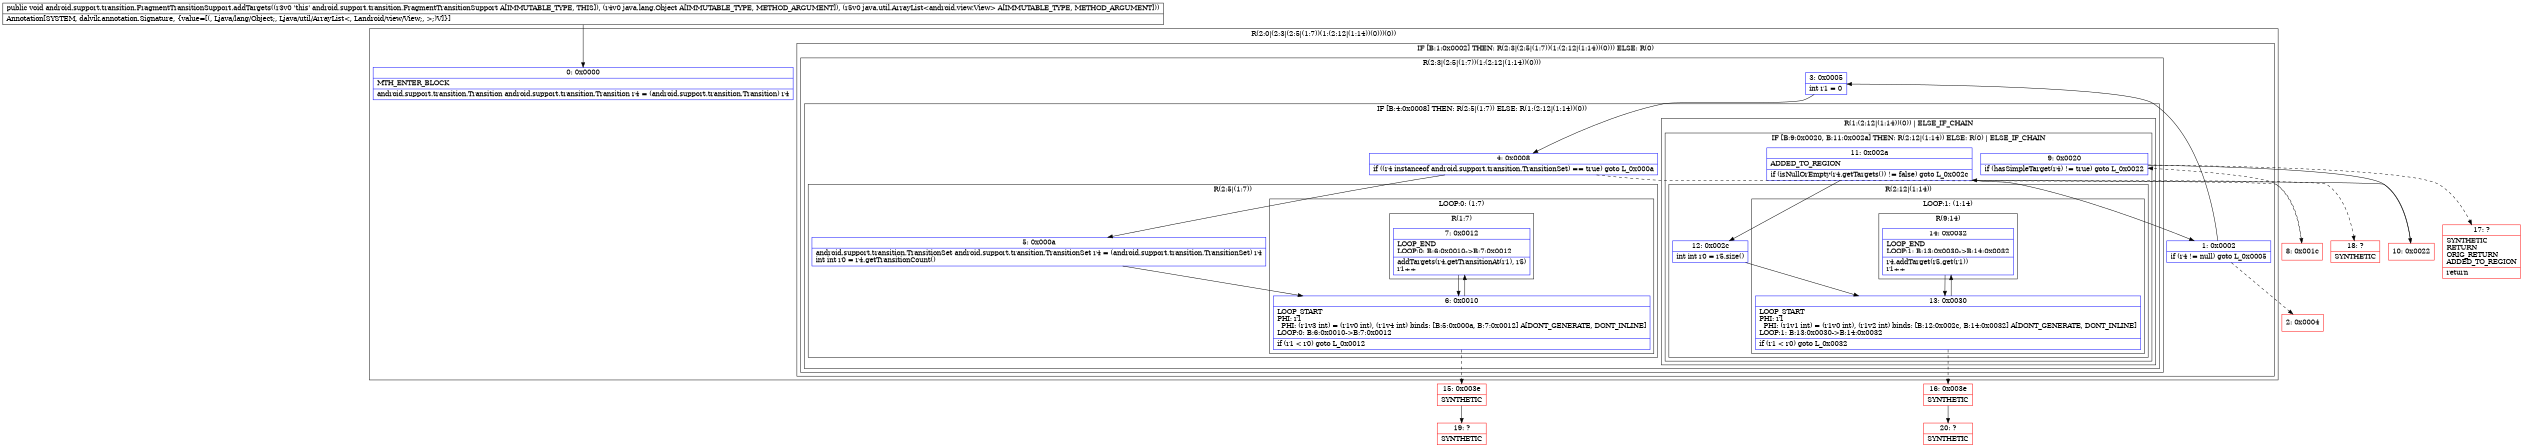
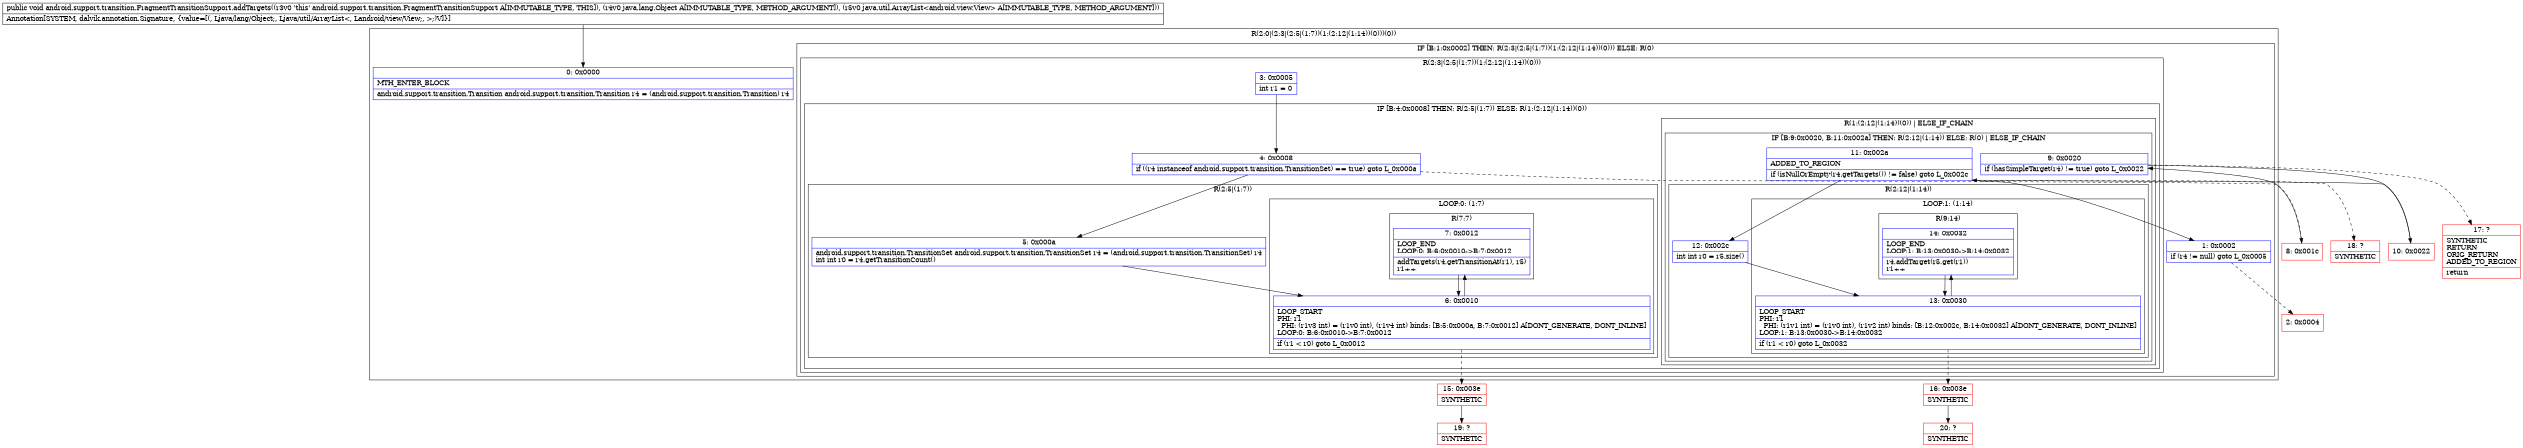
edge "1: 0x0002" -> "3: 0x0005": removed
edge "8: 0x001c" -> "9: 0x0020": style dashed -> solid
cluster "R(1:7)": label "R(1:7)" -> "R(7:7)"
